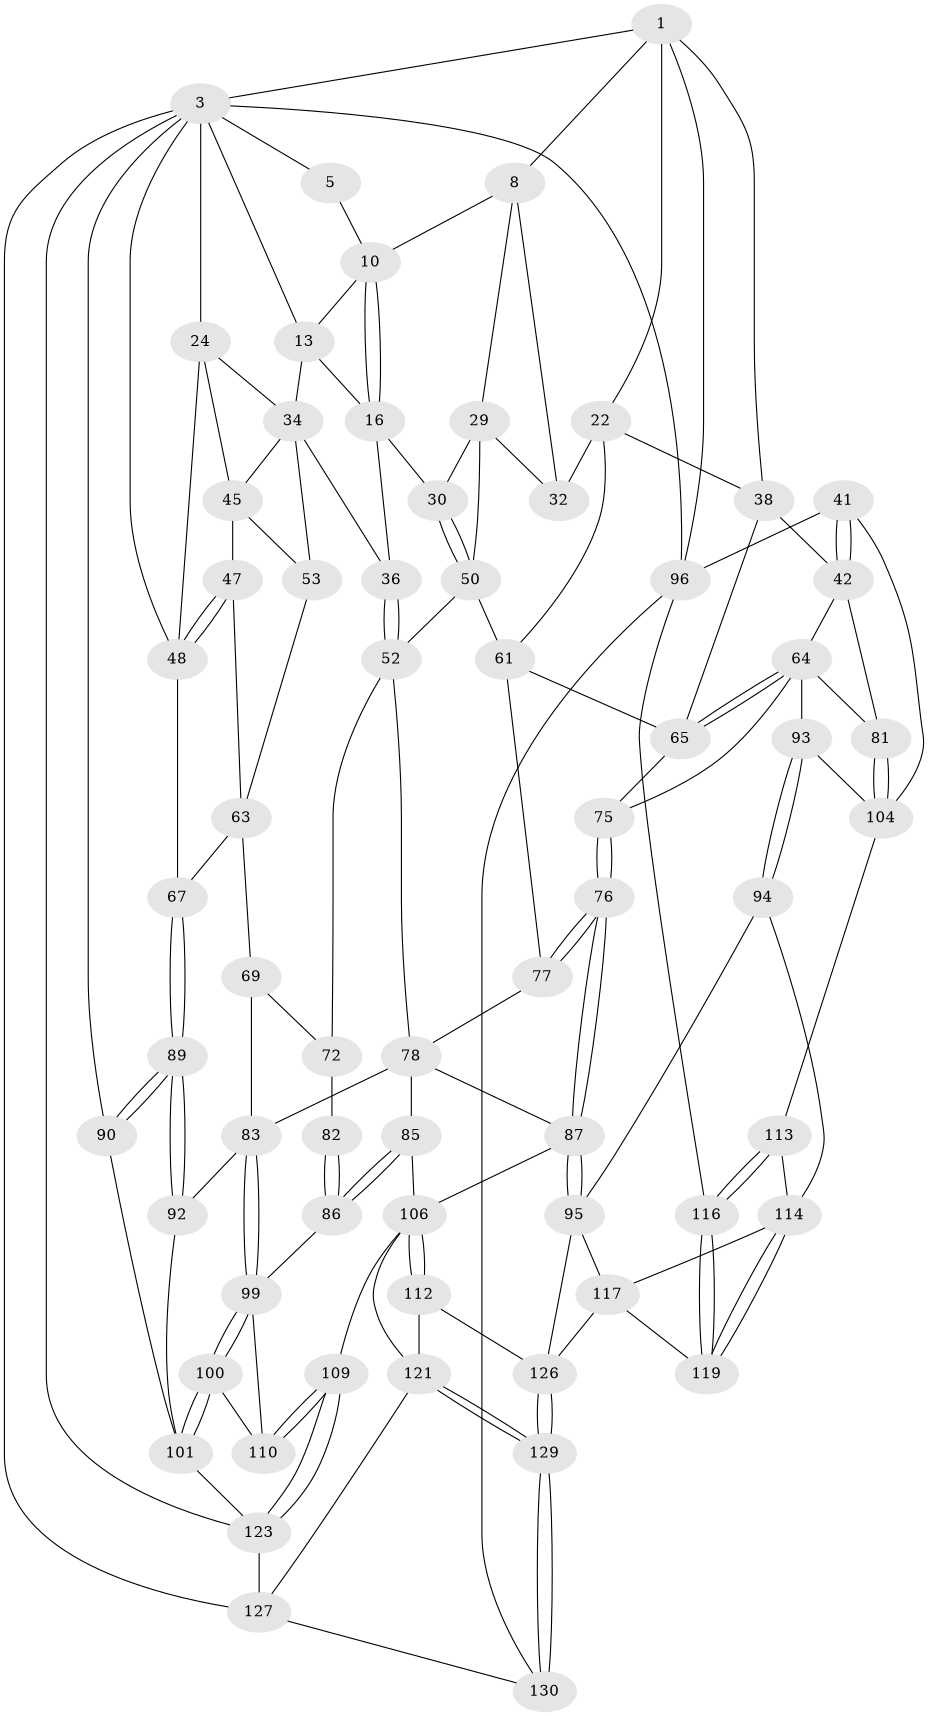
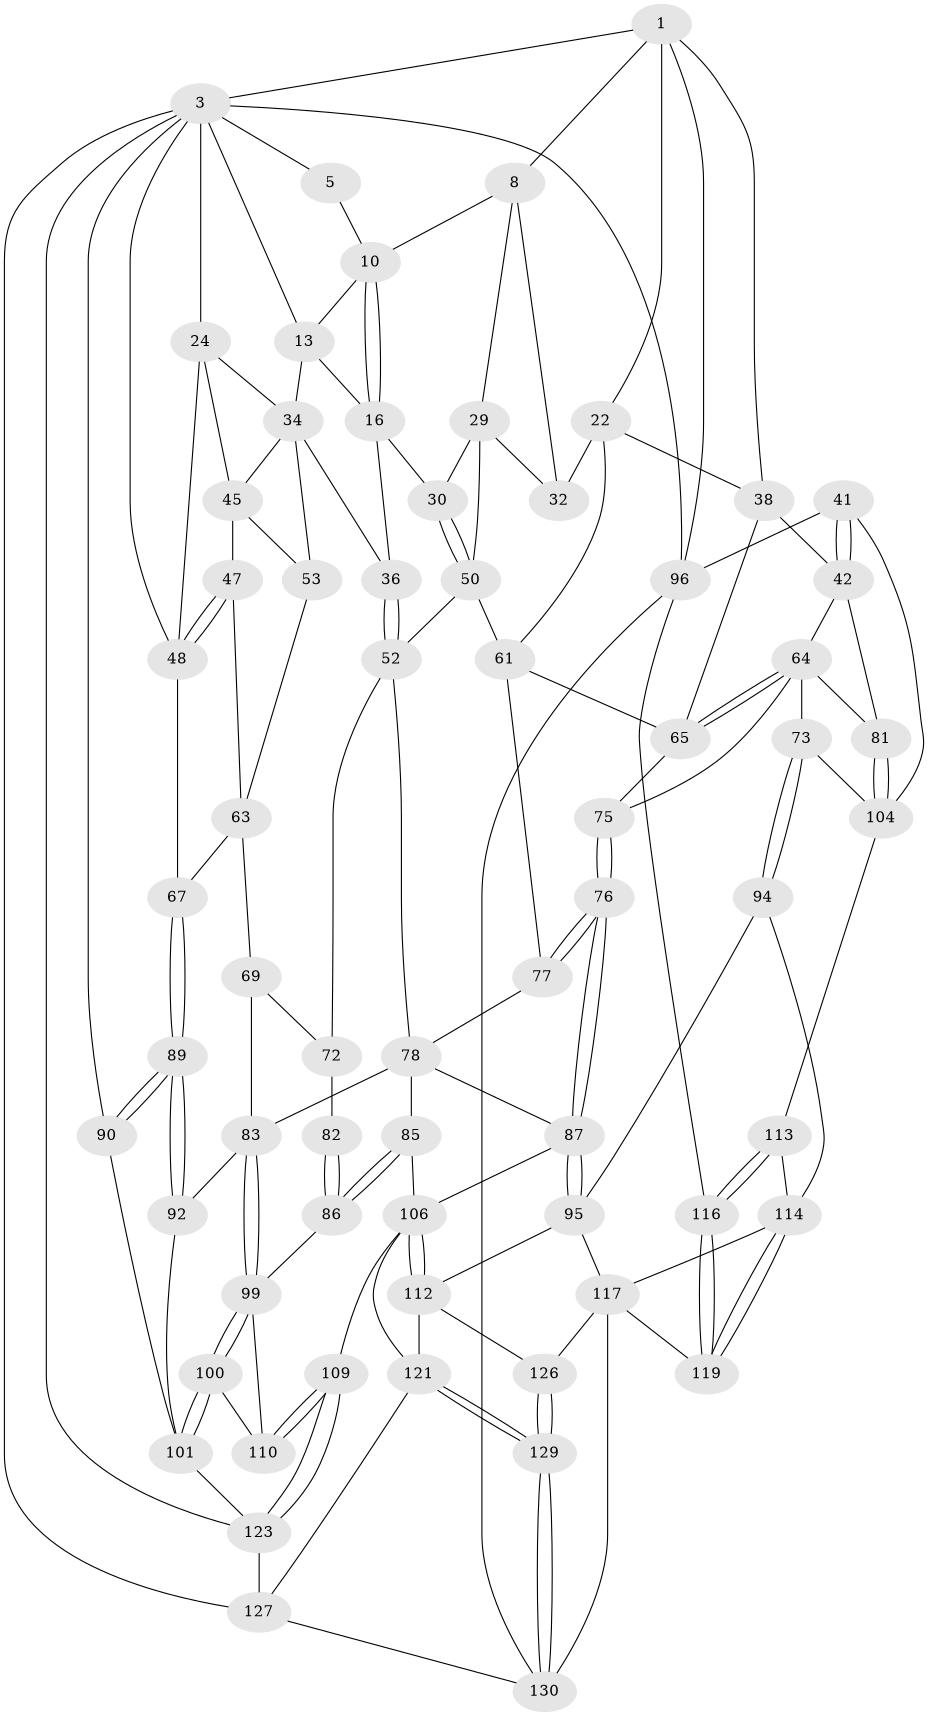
node "93": label "93" -> "73"
edge "95" -- "126": now "95" -- "112"
edge "117" -- "130": added
